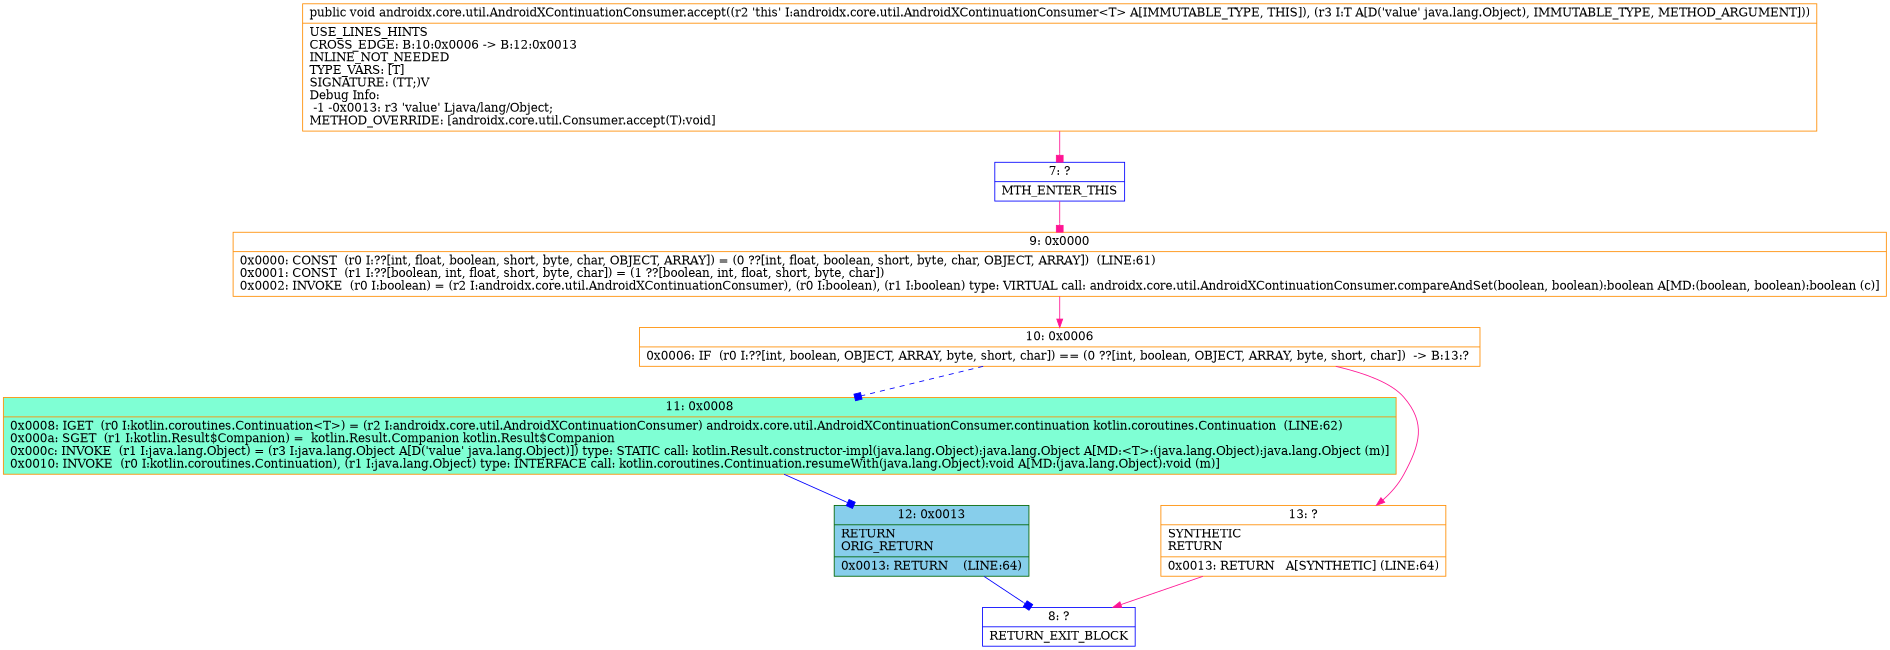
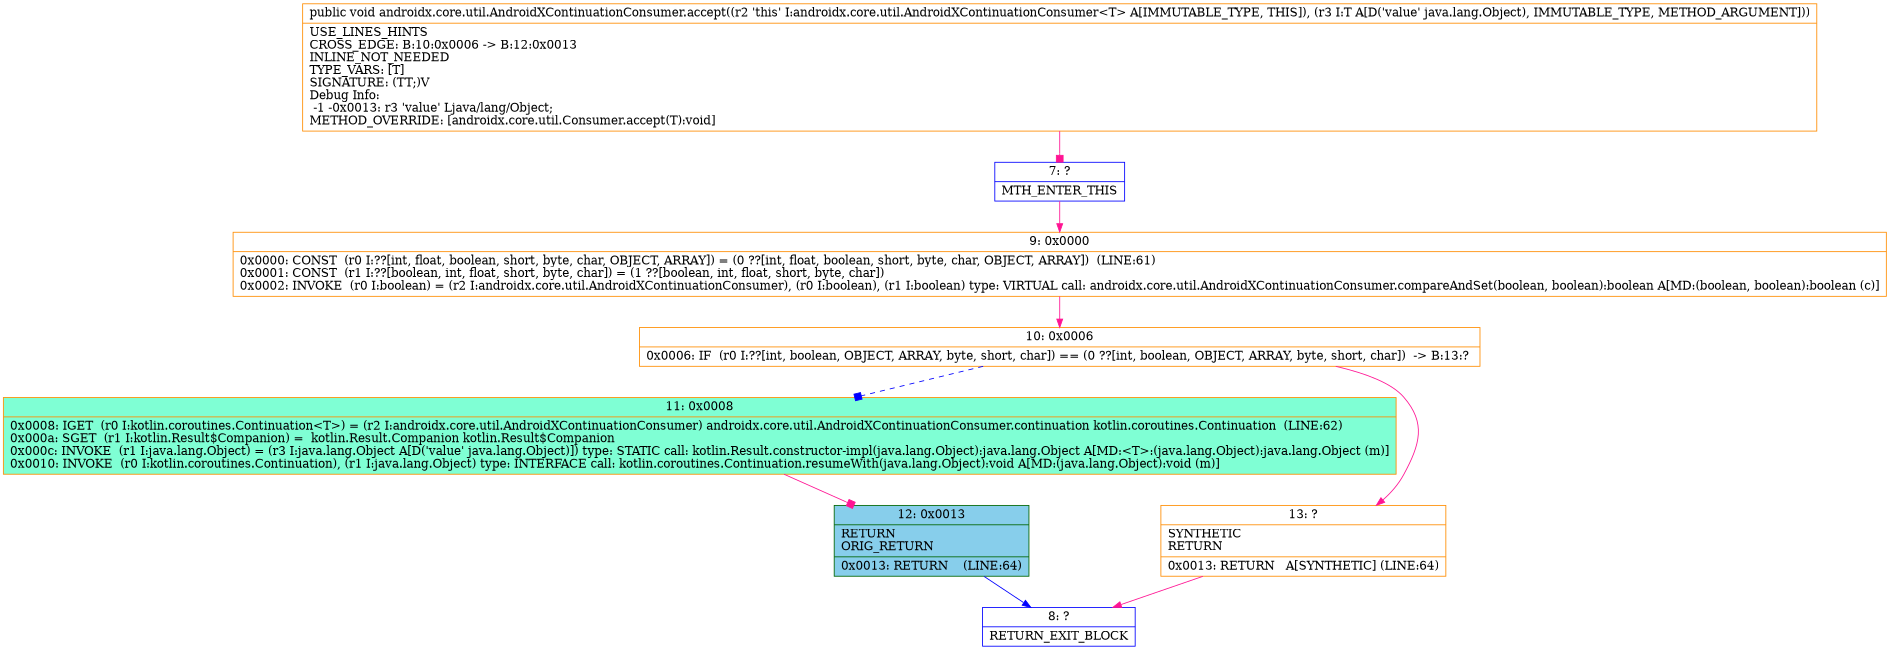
edge "7: ?" -> "9: 0x0000": arrowhead box -> normal
edge "11: 0x0008" -> "12: 0x0013": color blue -> deeppink
edge "12: 0x0013" -> "8: ?": arrowhead box -> normal
